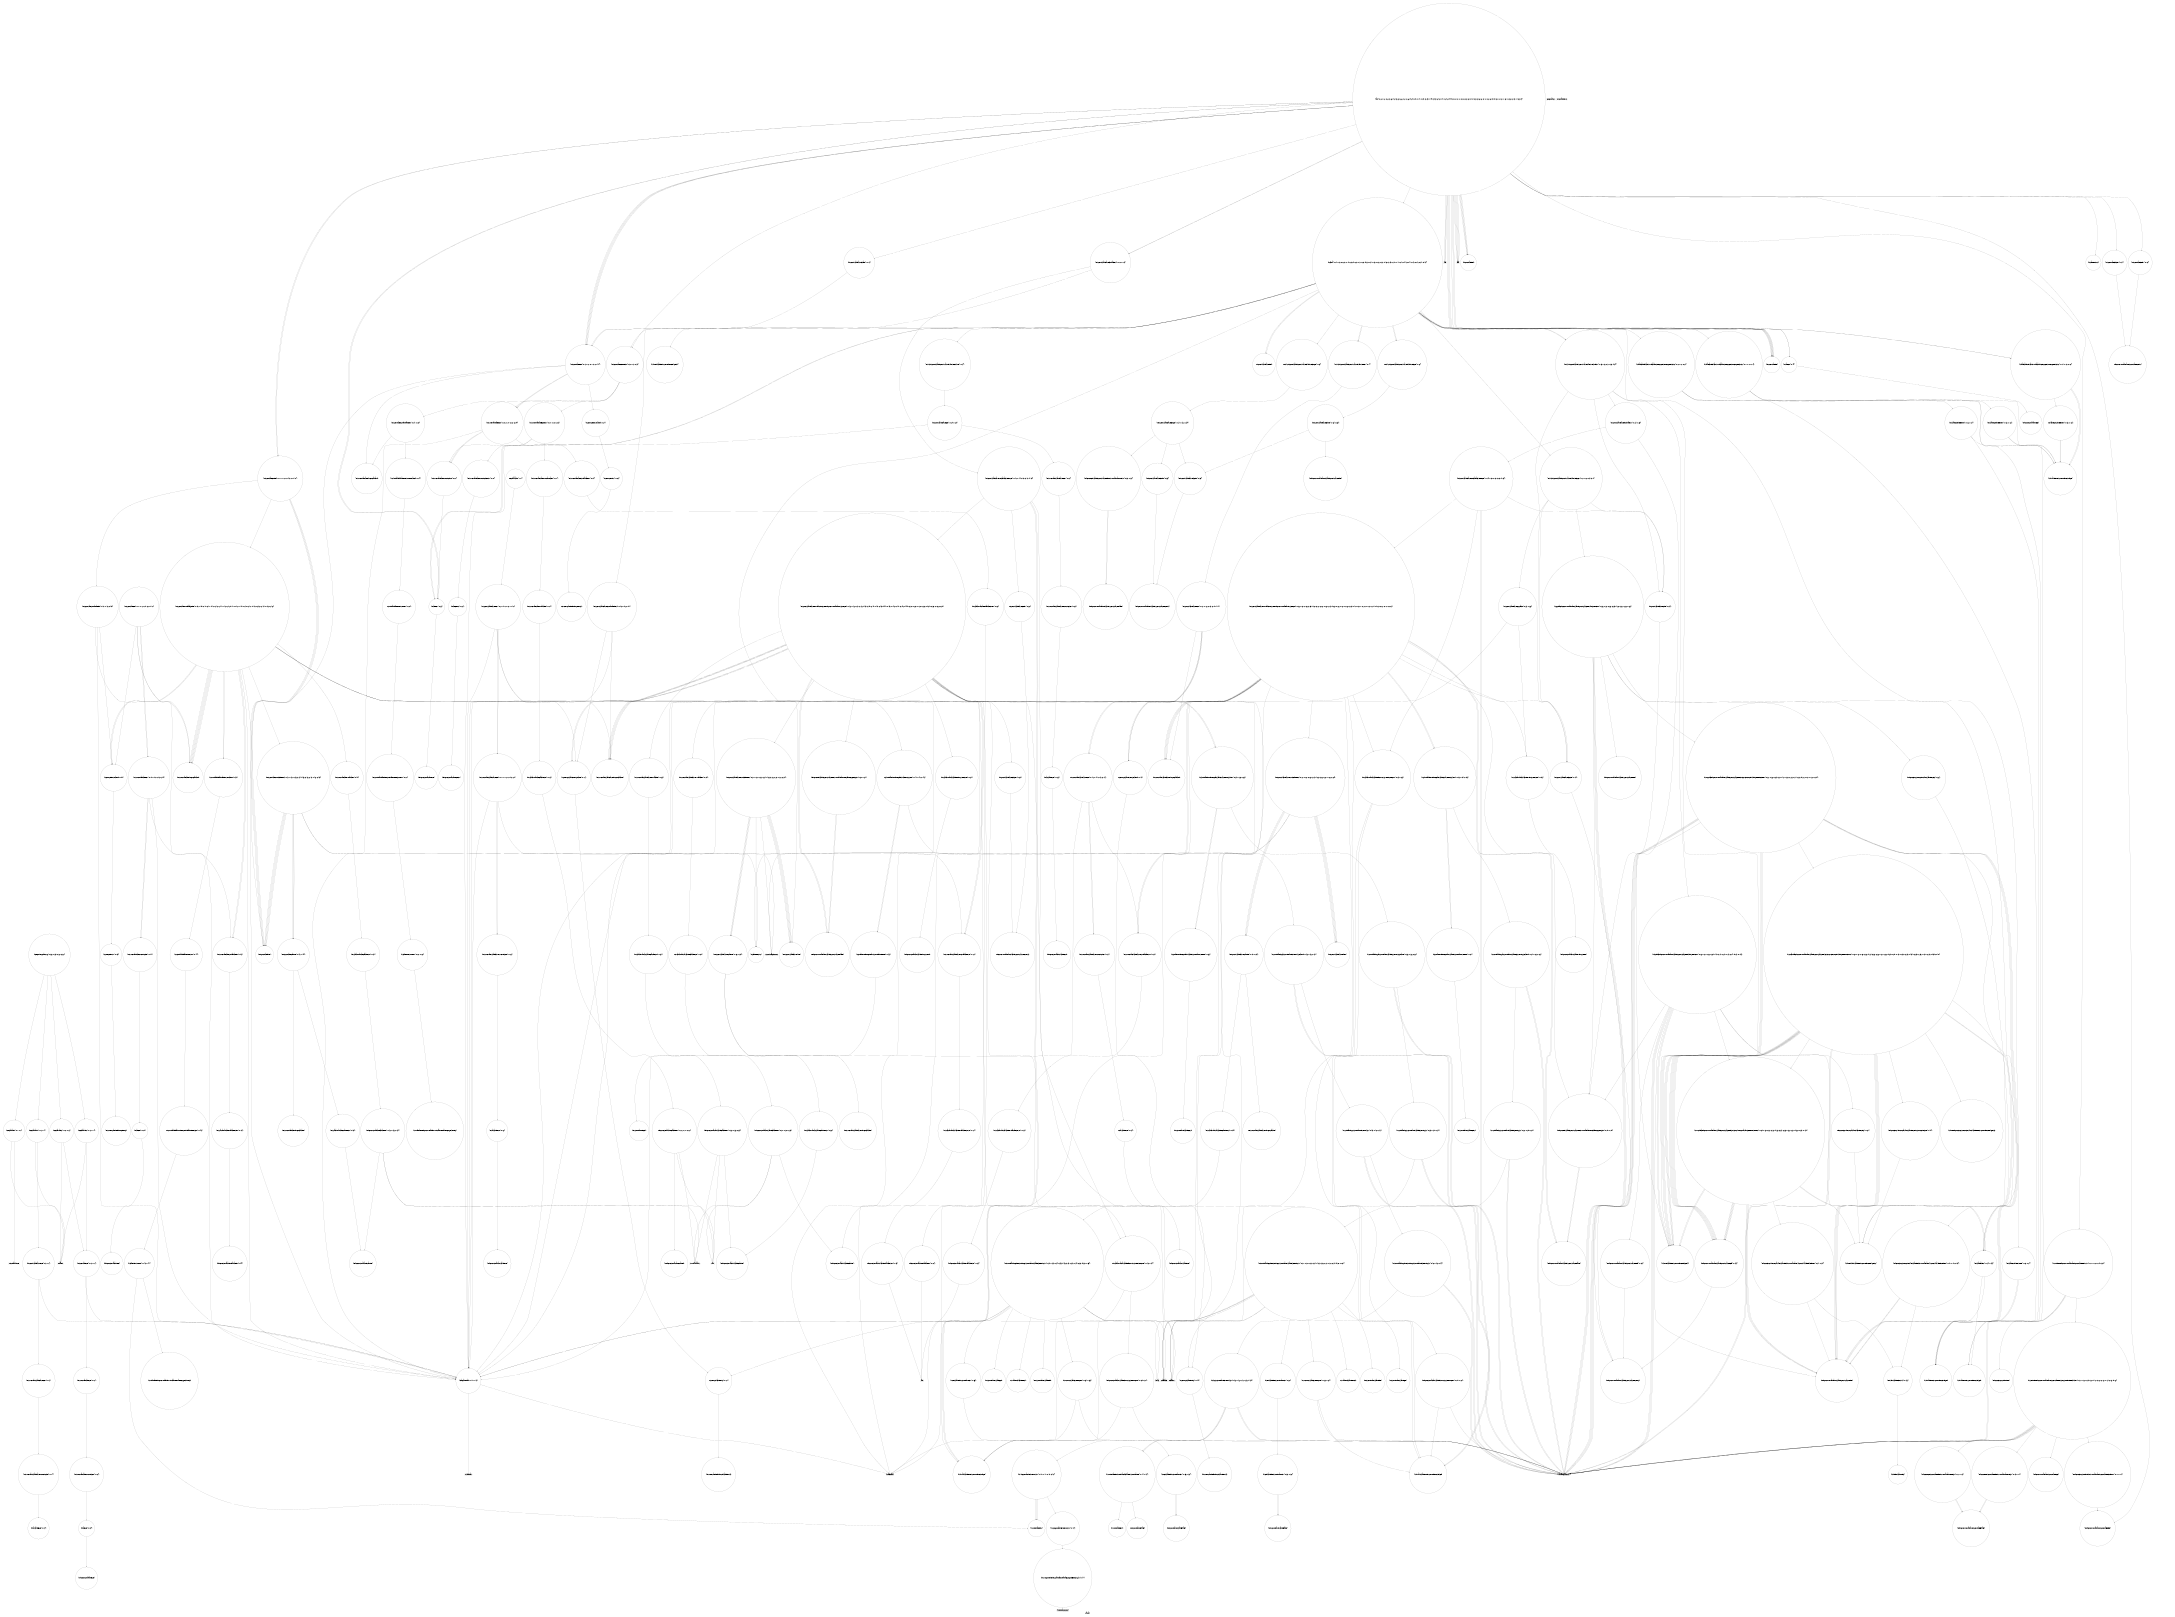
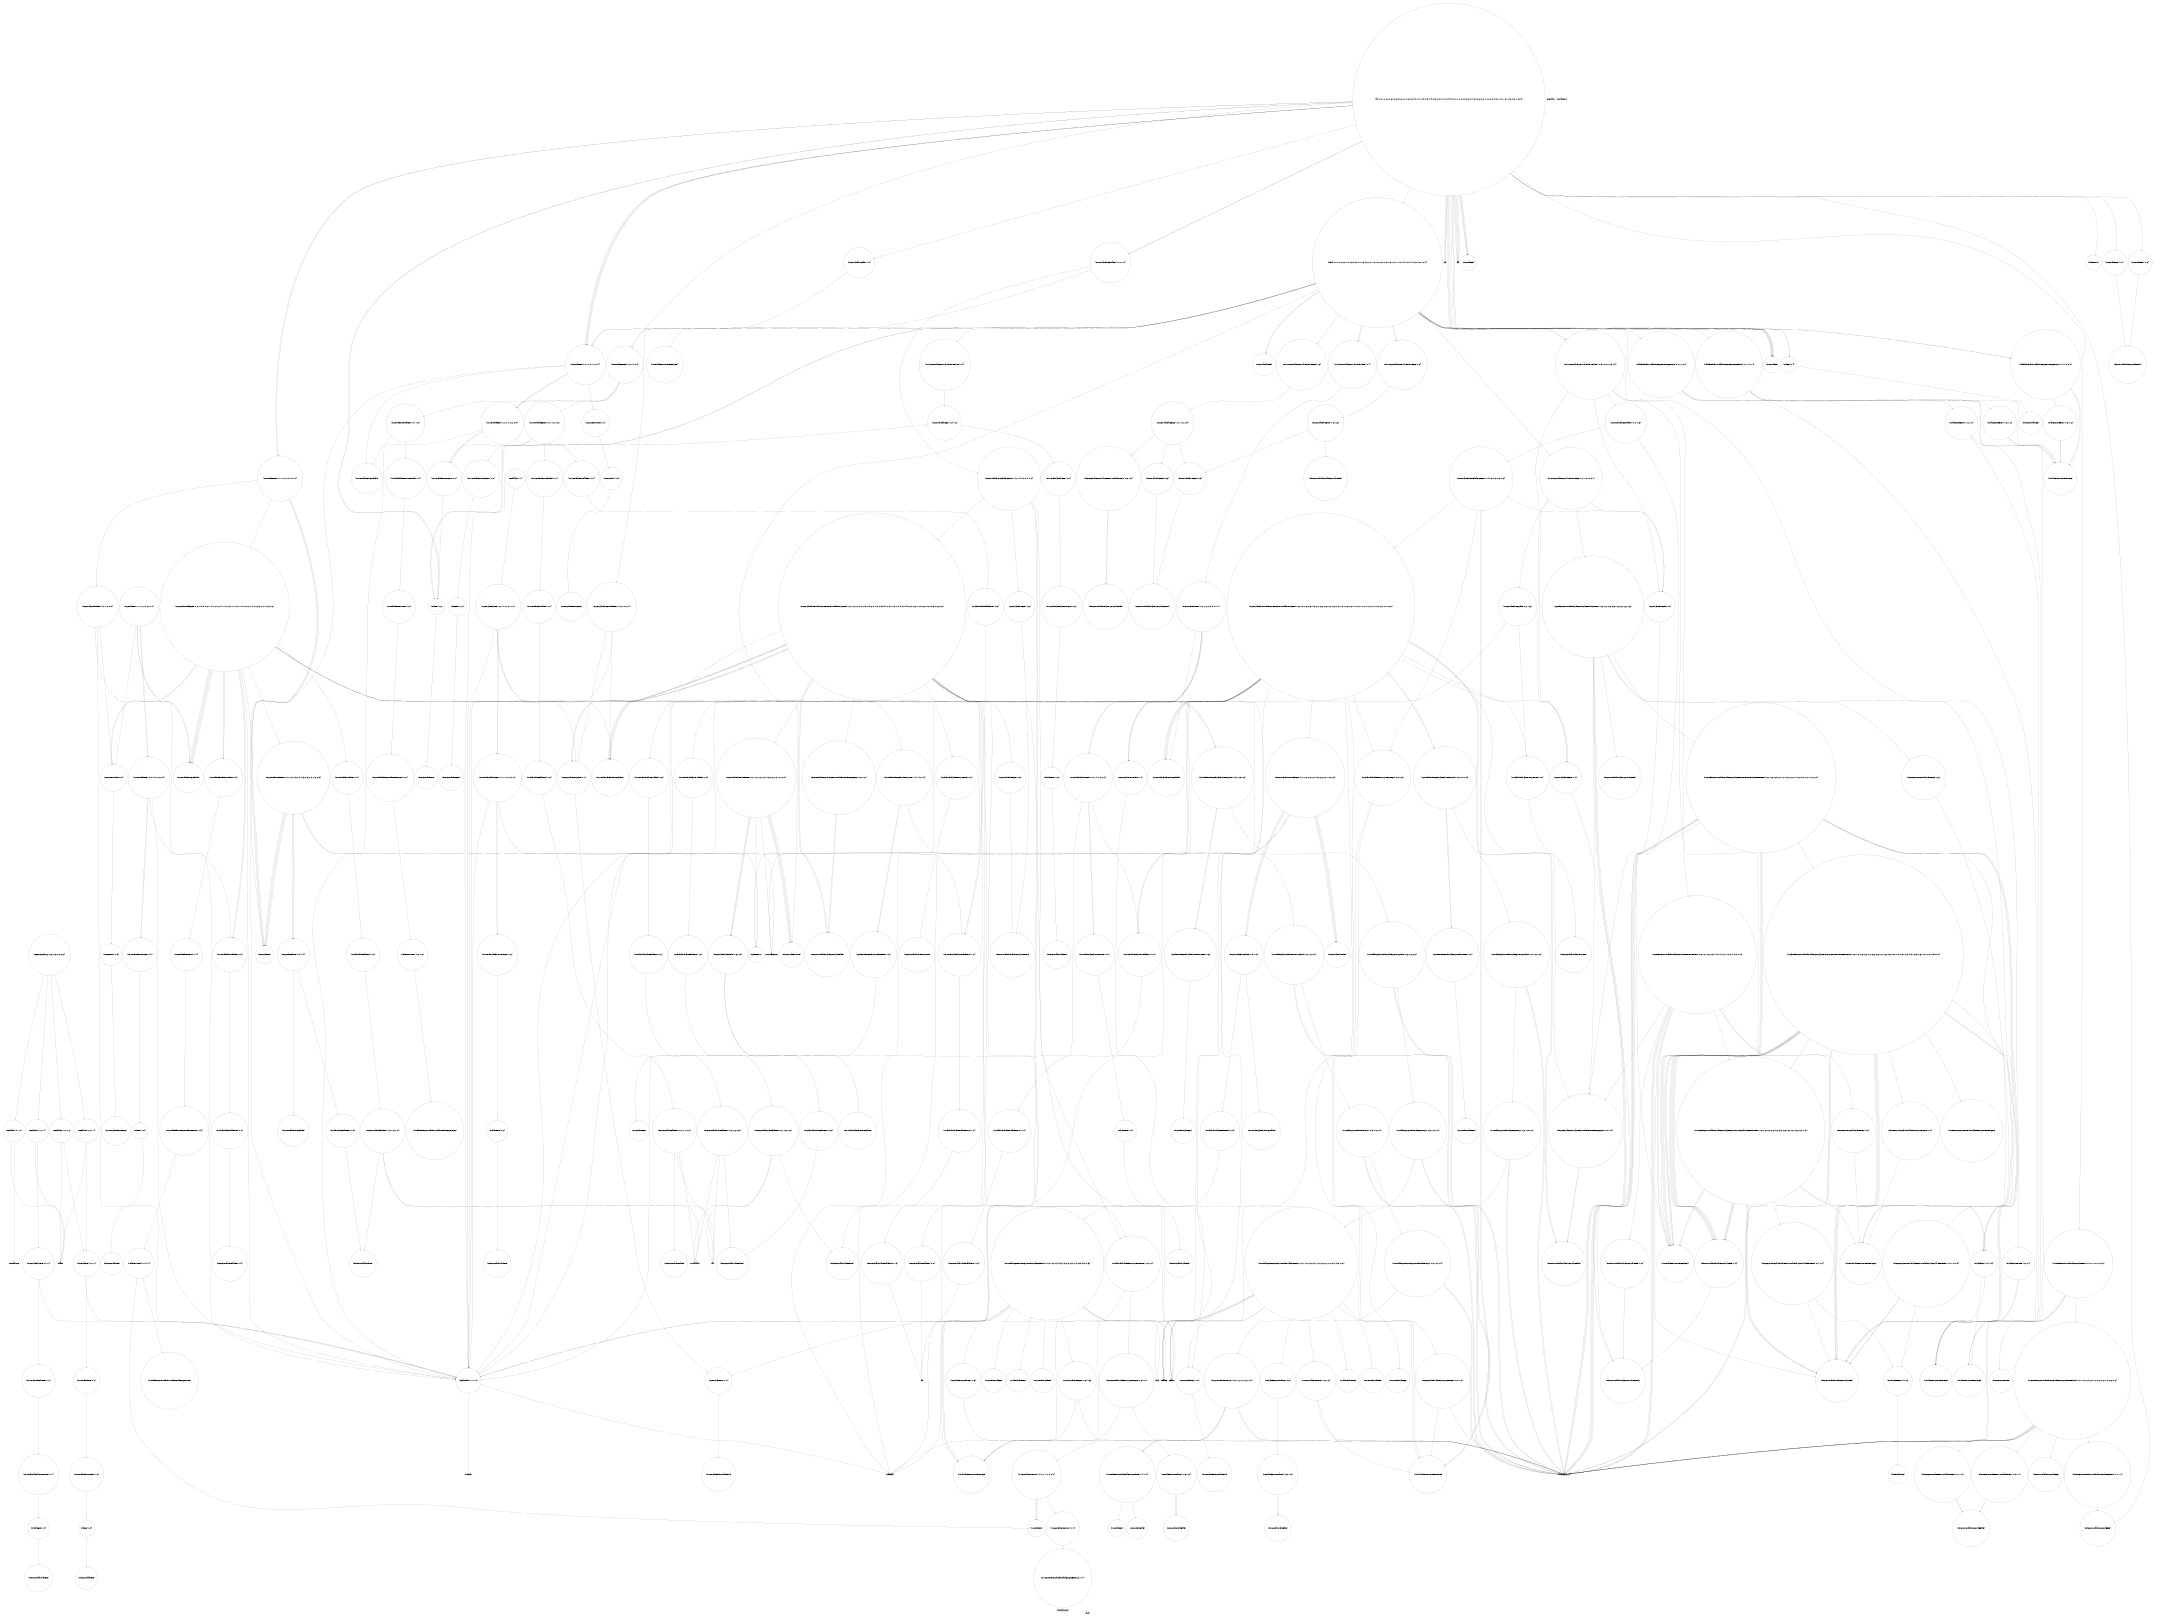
node "{_ZN9__gnu_cxx13new_allocatorISt4pairIiiEEC2Ev}": added
